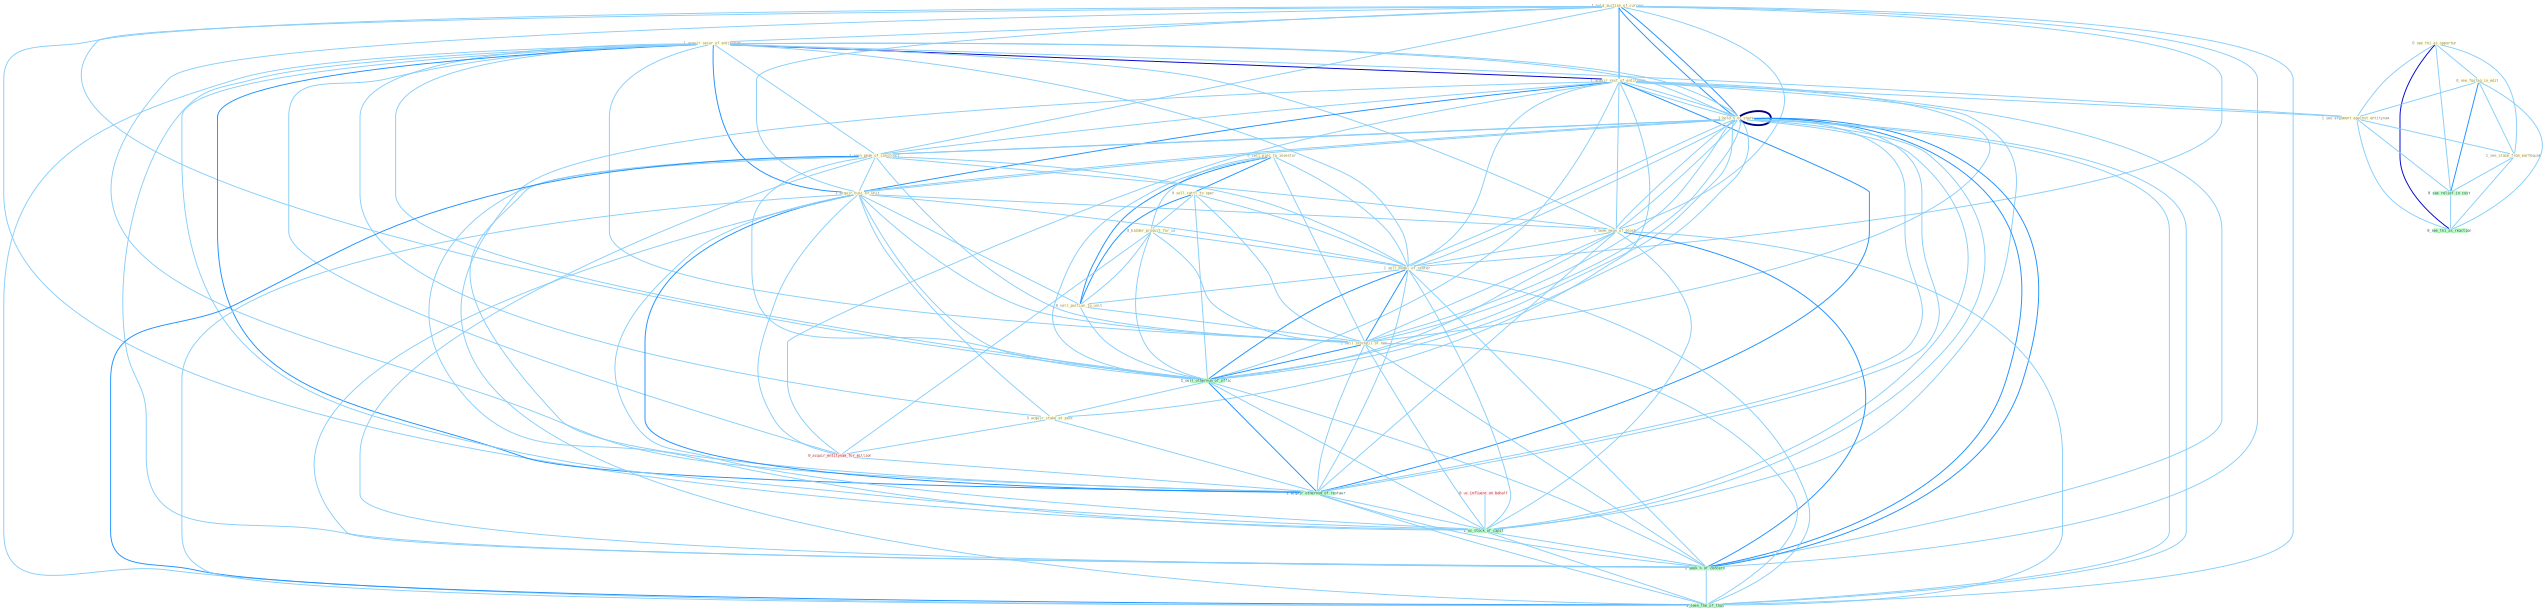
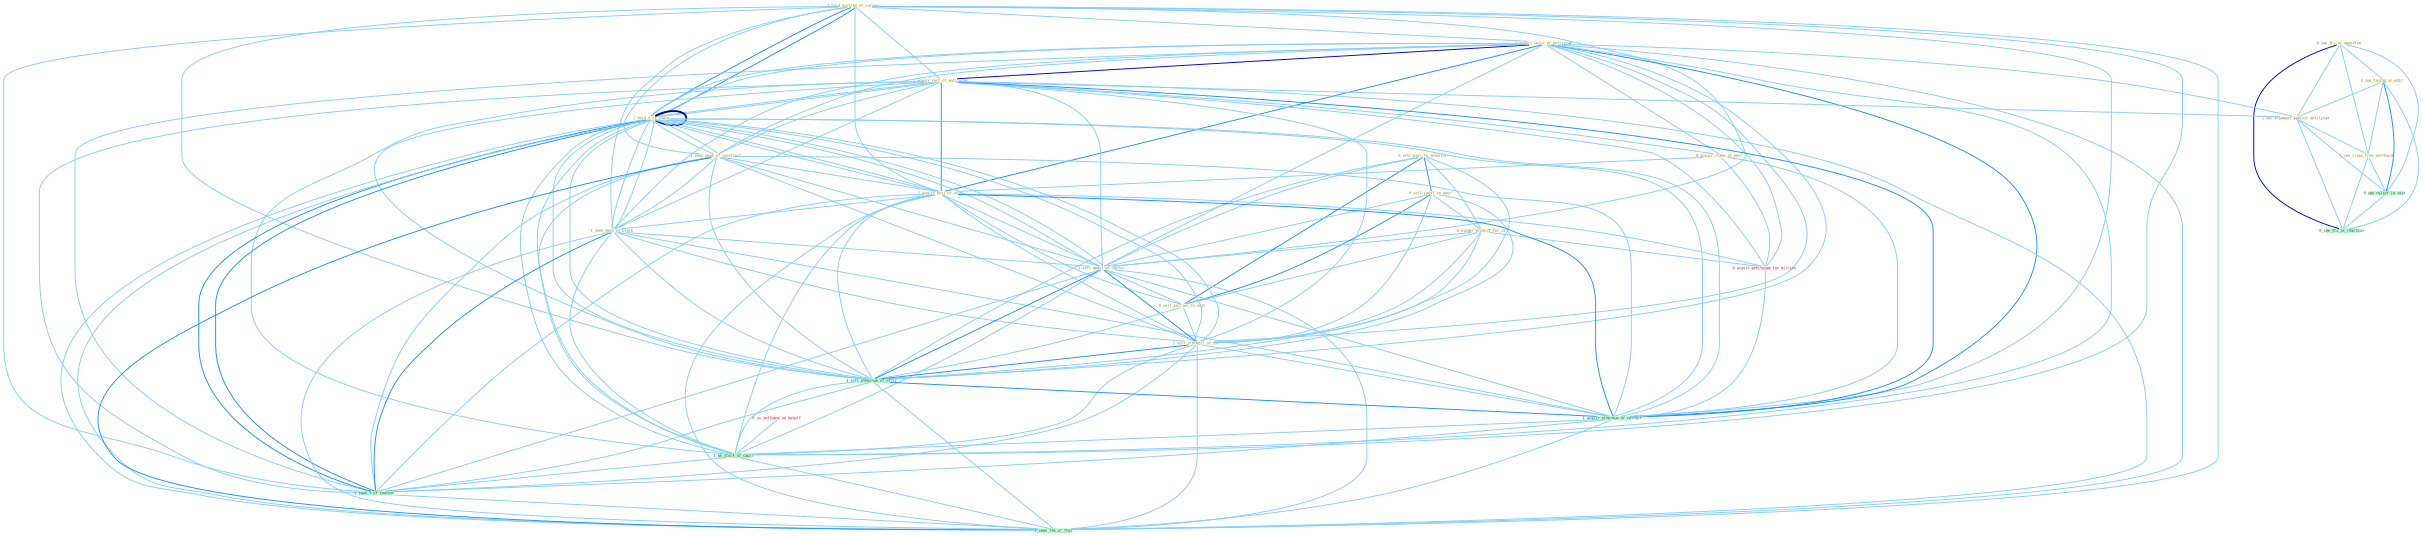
edge "1_hold_auction_of_currenc" -- "1_acquir_rest_of_entitynam": color #1e90ff -> #87cefa
edge "1_sell_othernum_of_offic" -- "0_acquir_stake_at_penc": now "1_sell_othernum_of_offic" -- "1_seen_the_of_that"
